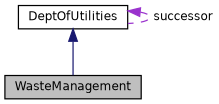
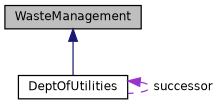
edge "WasteManagement" -> "DeptOfUtilities": reversed
